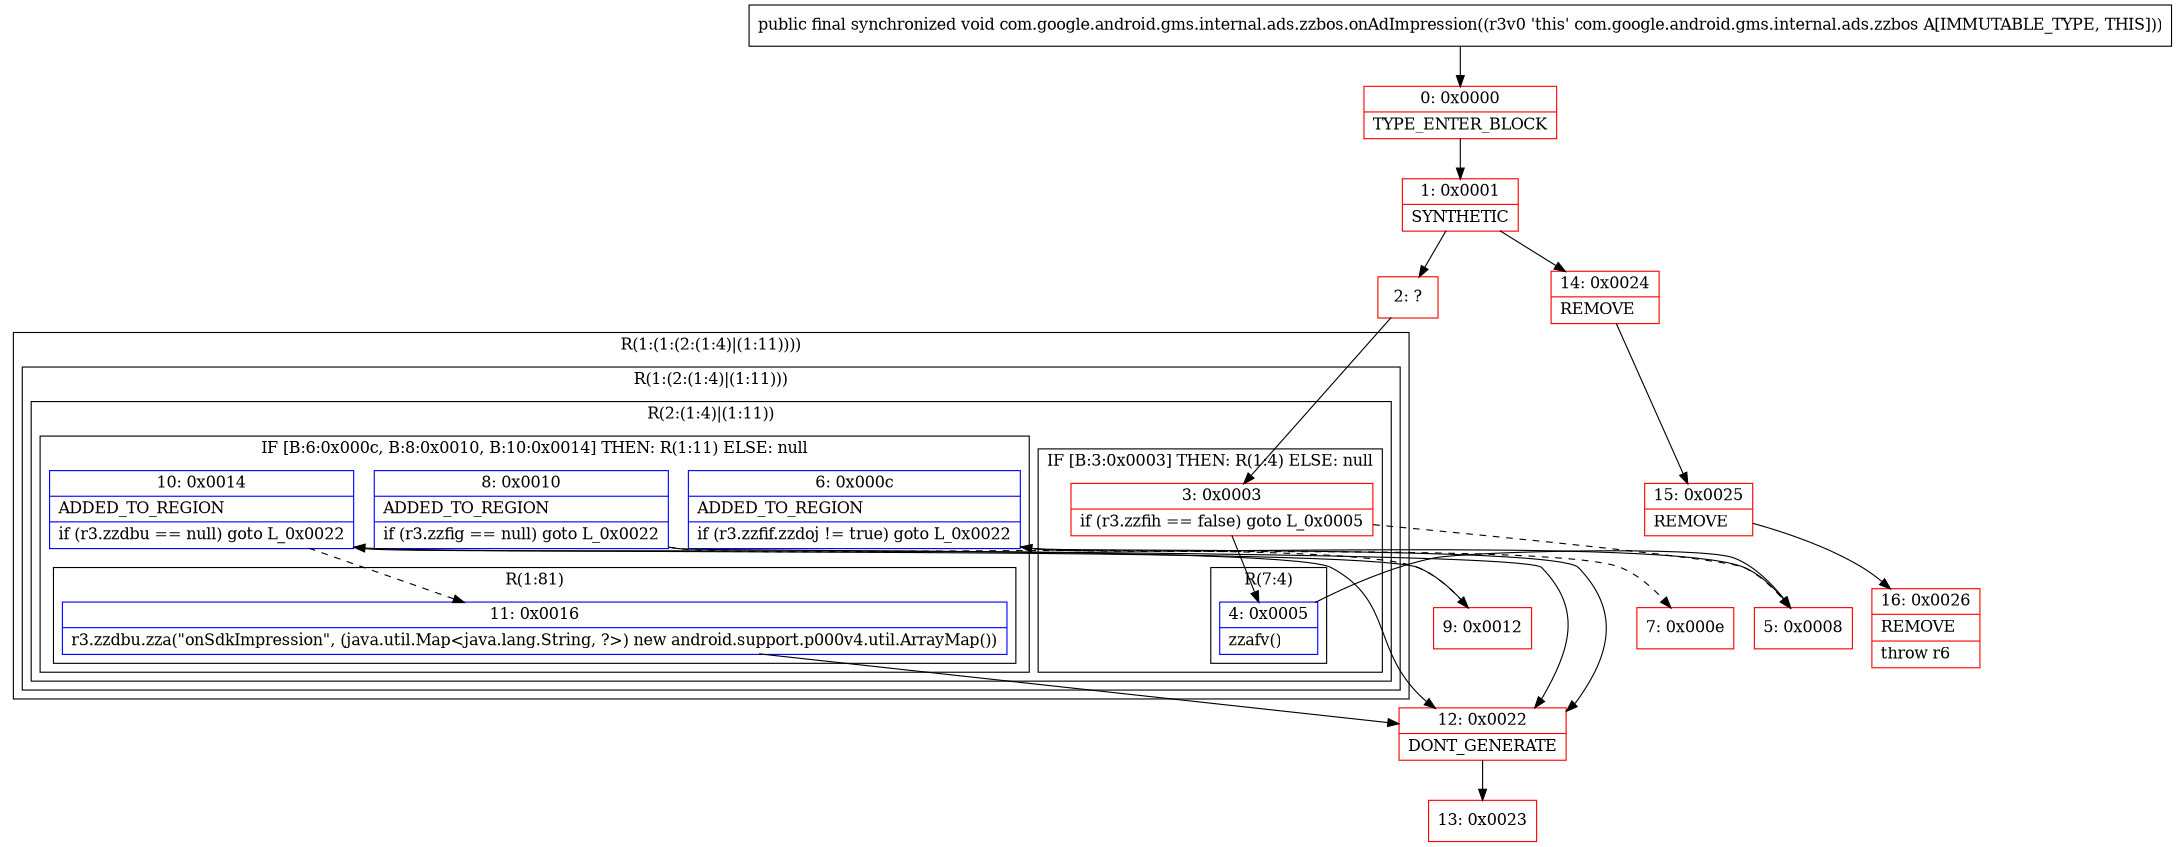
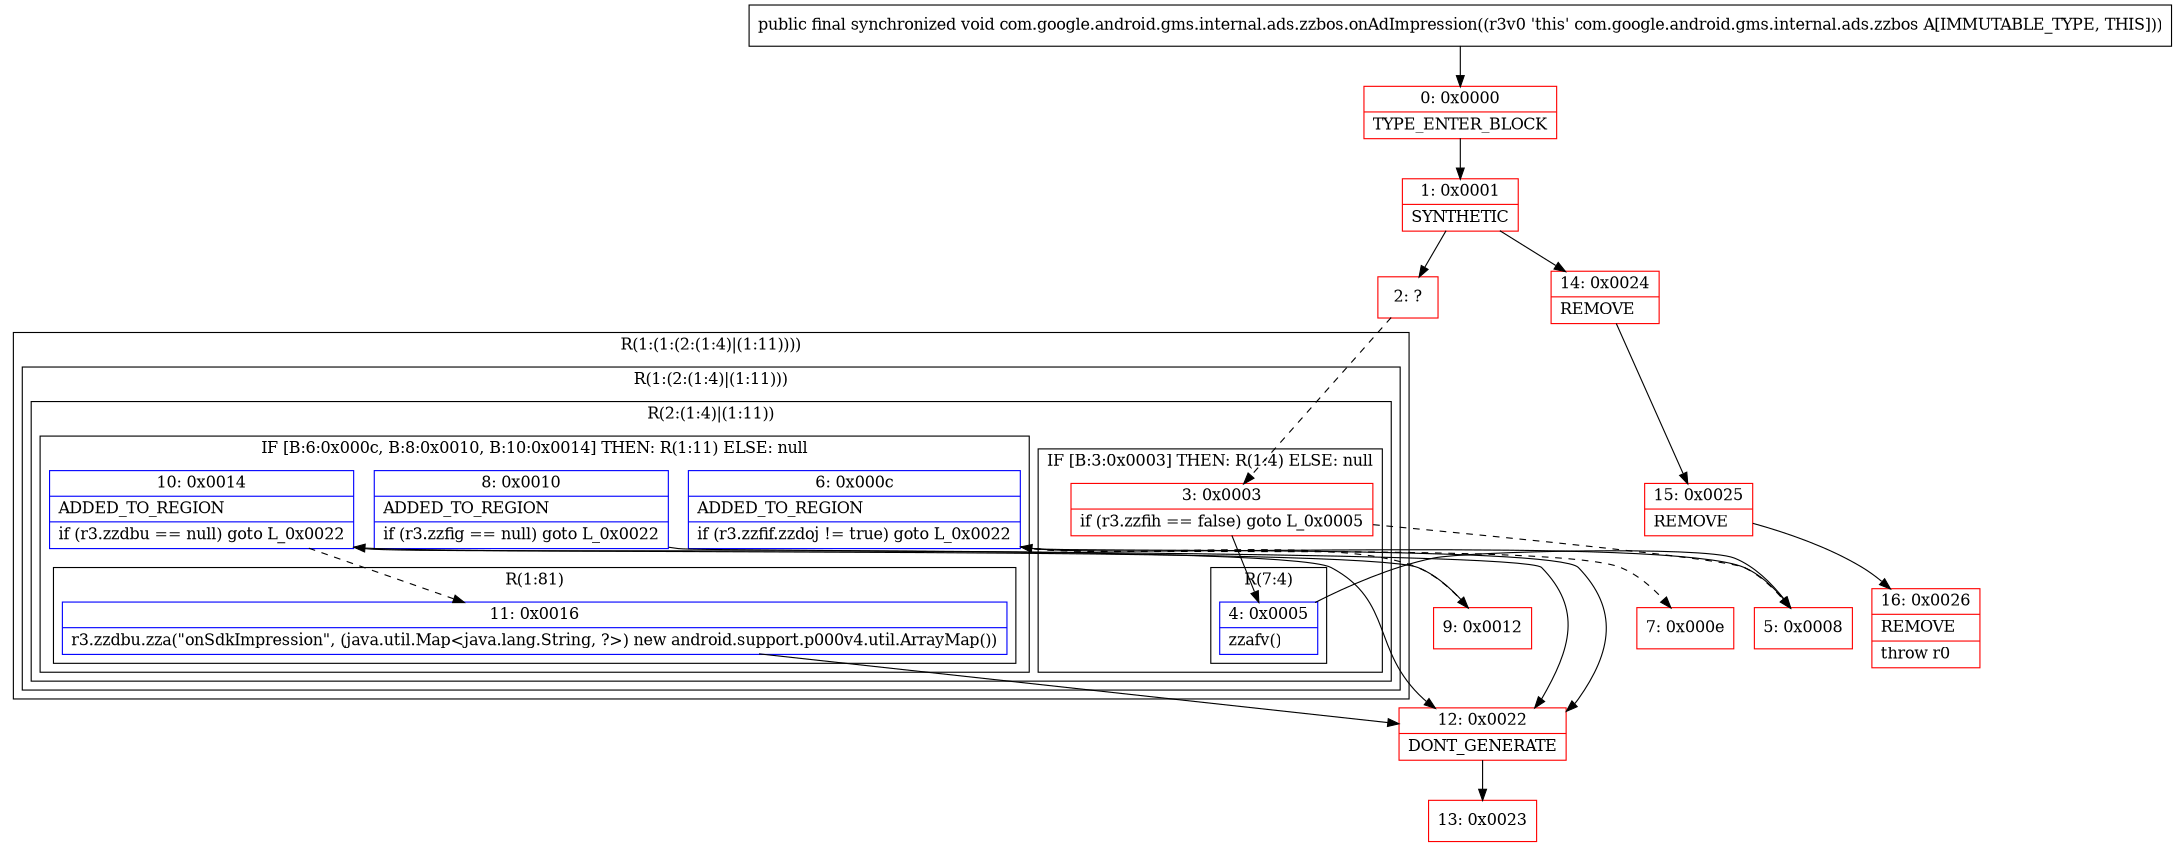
edge "2: ?" -> "3: 0x0003": style solid -> dashed
edge "8: 0x0010" -> "9: 0x0012": now "6: 0x000c" -> "9: 0x0012"
node "16: 0x0026": text "throw r6" -> "throw r0"
